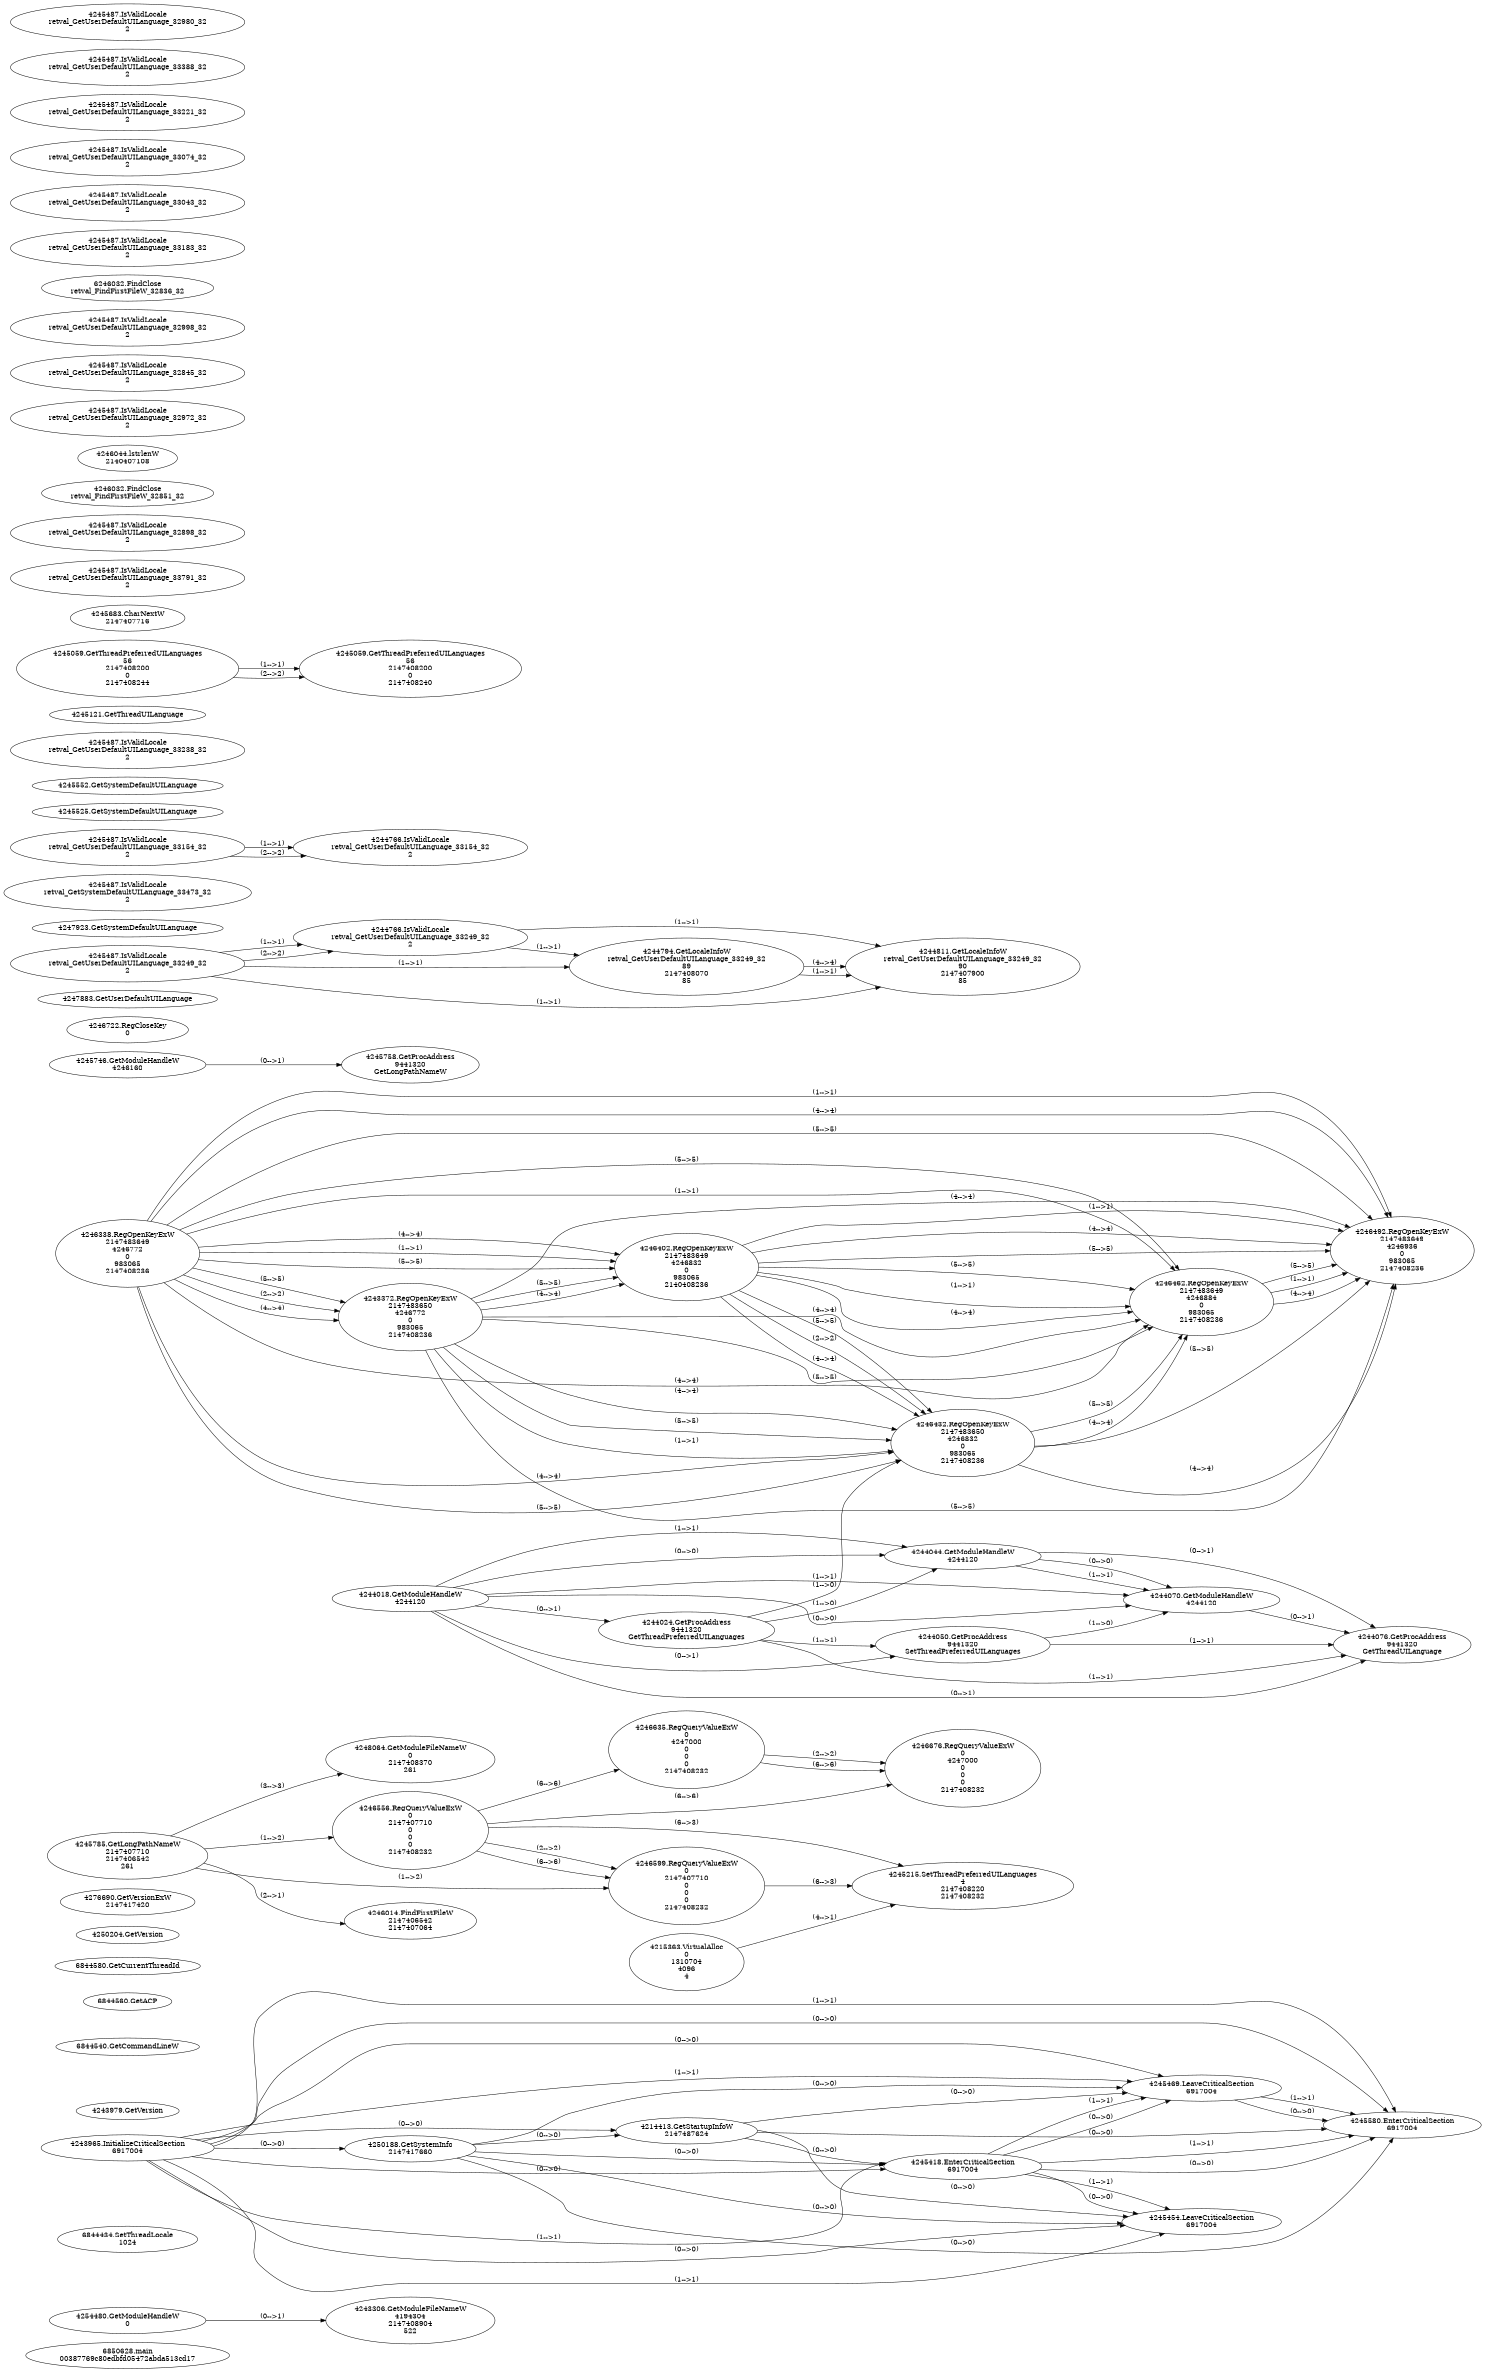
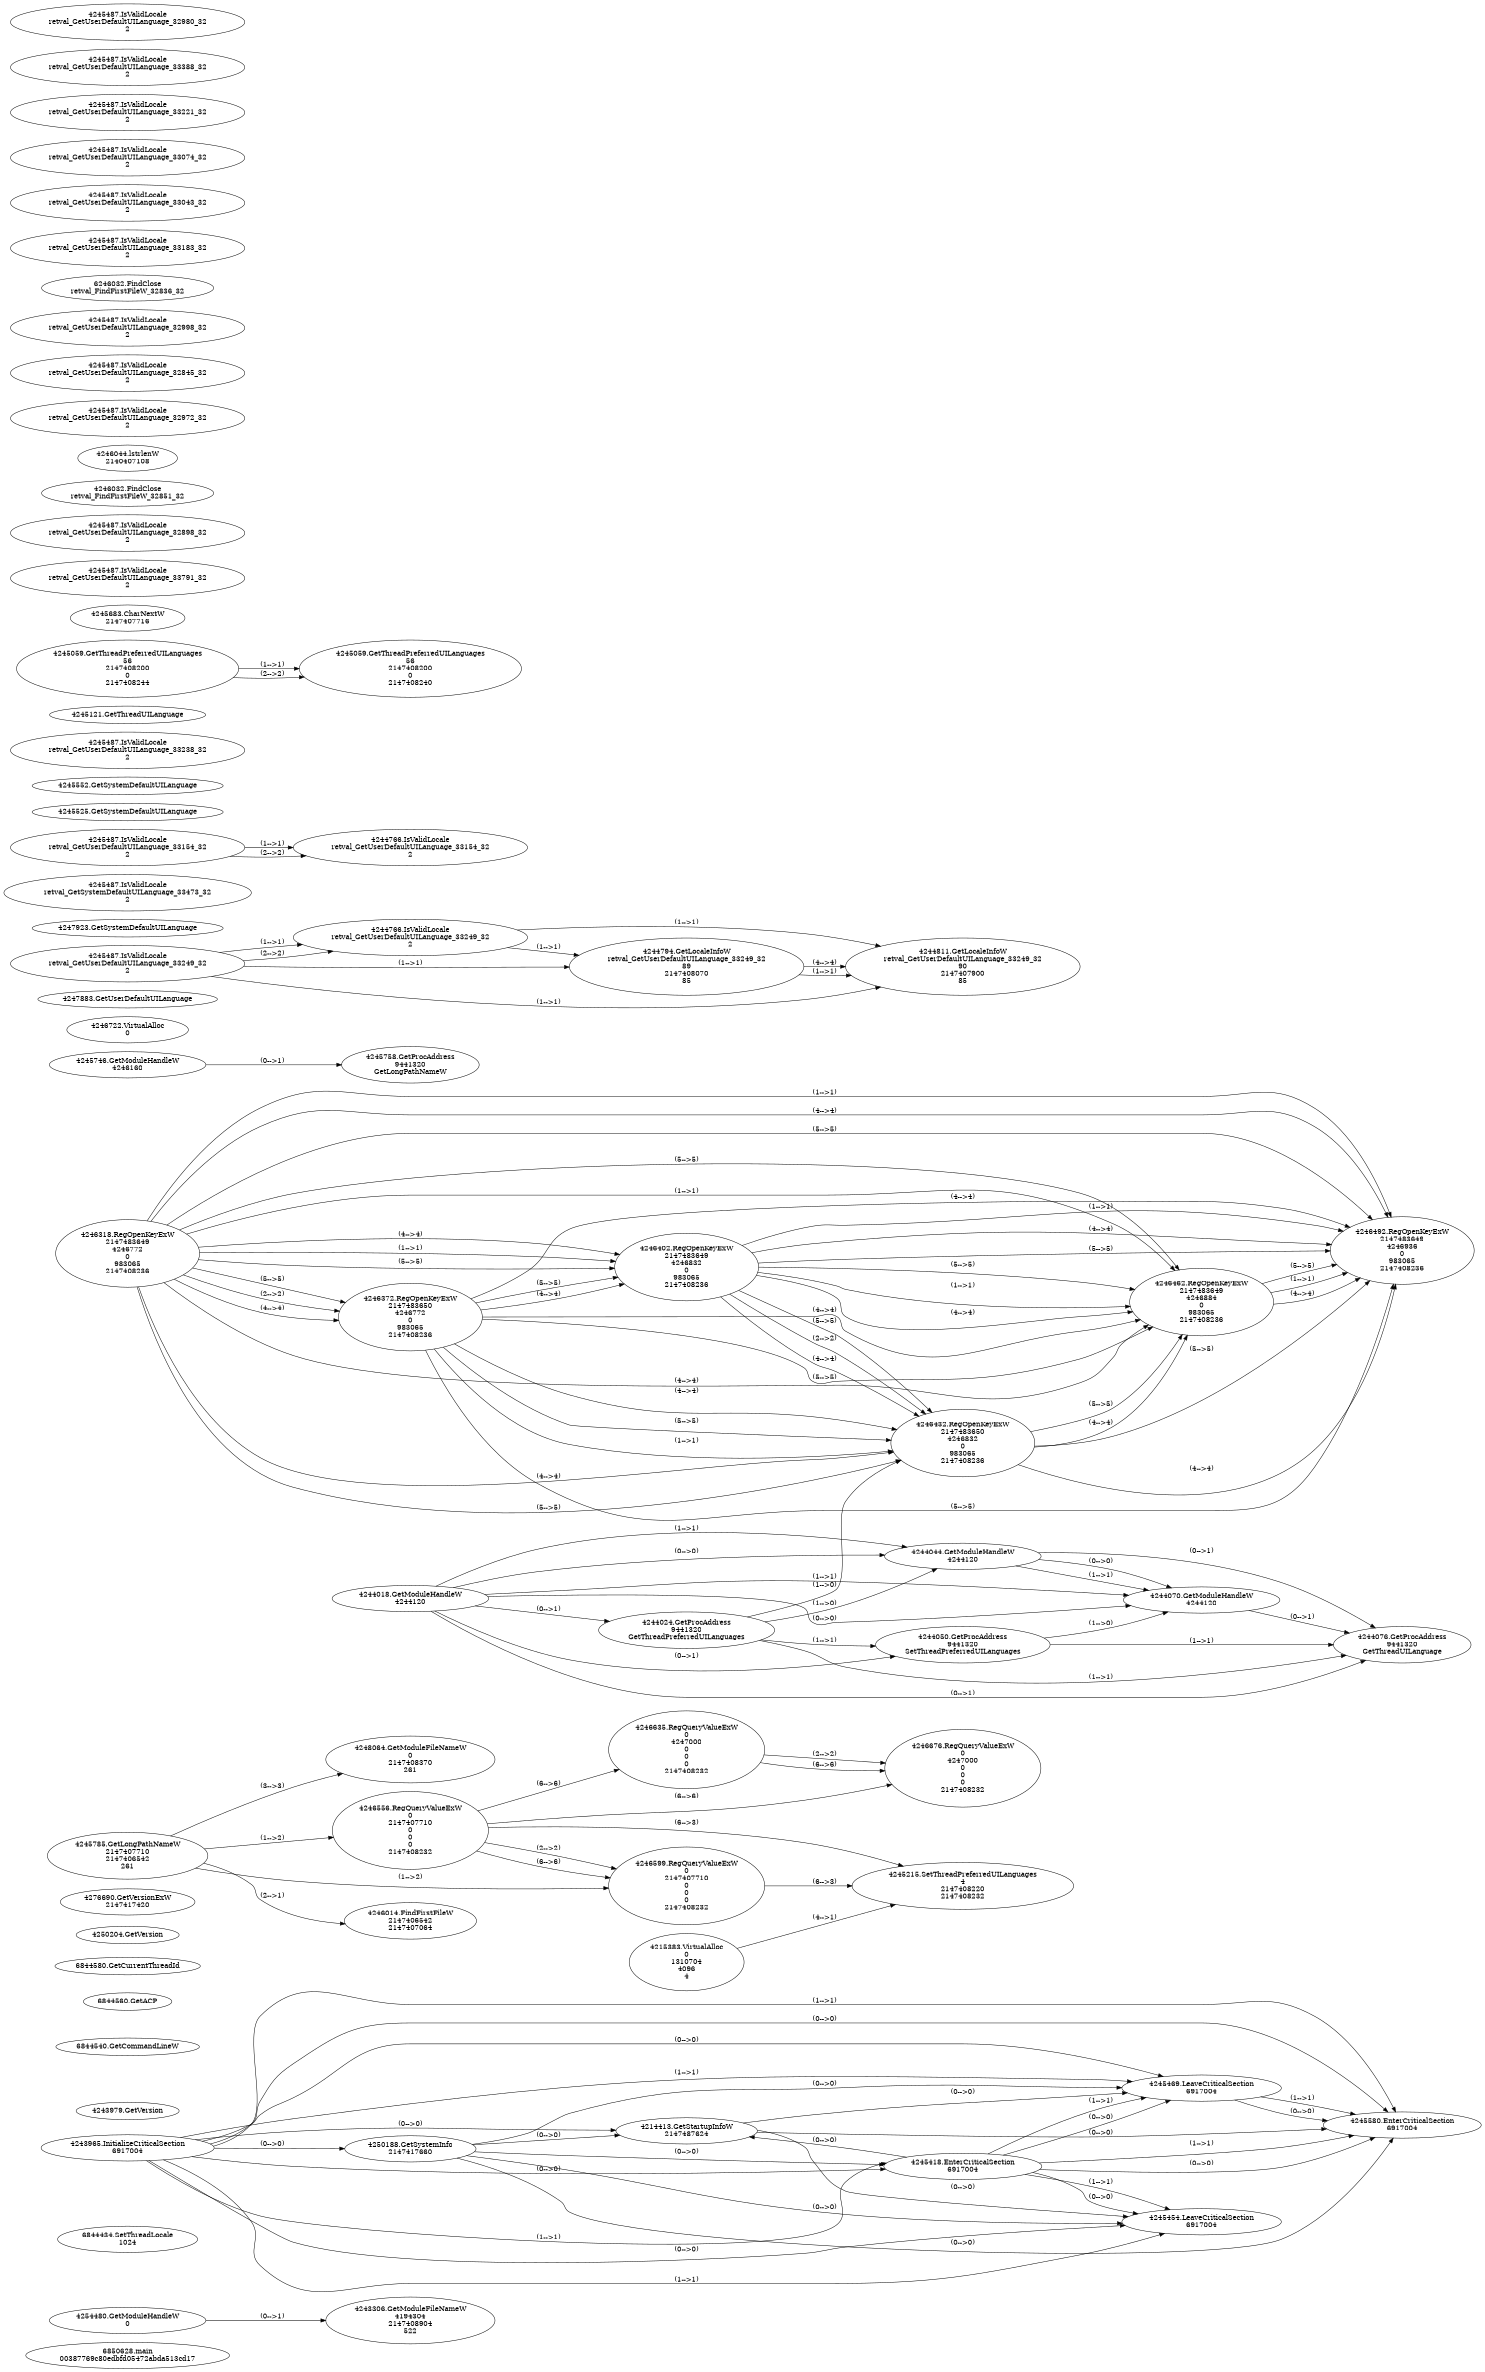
node "4246722.RegCloseKey 0": label "4246722.RegCloseKey 0" -> "4246722.VirtualAlloc 0"
node "4246338.RegOpenKeyExW 2147483649 4246772 0 983065 2147408236": label "4246338.RegOpenKeyExW 2147483649 4246772 0 983065 2147408236" -> "4246318.RegOpenKeyExW 2147483649 4246772 0 983065 2147408236"
node "4246402.RegOpenKeyExW 2147483649 4246832 0 983065 2140408236": label "4246402.RegOpenKeyExW 2147483649 4246832 0 983065 2140408236" -> "4246402.RegOpenKeyExW 2147483649 4246832 0 983065 2147408236"
node "4243372.RegOpenKeyExW 2147483650 4246772 0 983065 2147408236": label "4243372.RegOpenKeyExW 2147483650 4246772 0 983065 2147408236" -> "4246372.RegOpenKeyExW 2147483650 4246772 0 983065 2147408236"
node "4215363.VirtualAlloc 0 1310704 4096 4": label "4215363.VirtualAlloc 0 1310704 4096 4" -> "4215383.VirtualAlloc 0 1310704 4096 4"
edge "4214413.GetStartupInfoW 2147487624" -> "4245418.EnterCriticalSection 6917004": reversed
